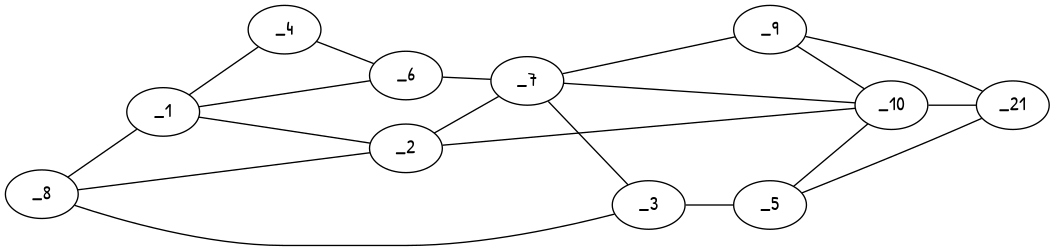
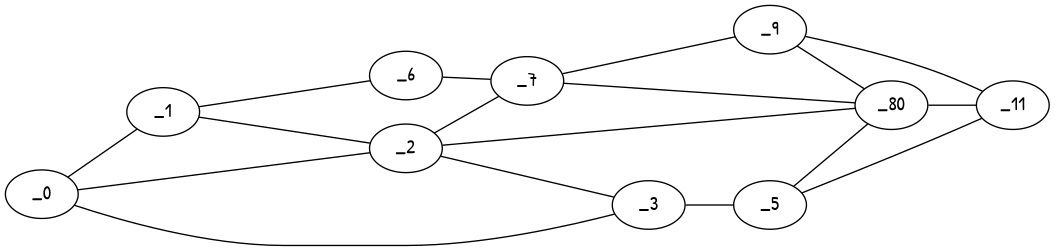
node "_4": removed
node "_10": label "_10" -> "_80"
node "_21": label "_21" -> "_11"
edge "_7" -- "_3": now "_2" -- "_3"
node "_8": label "_8" -> "_0"
